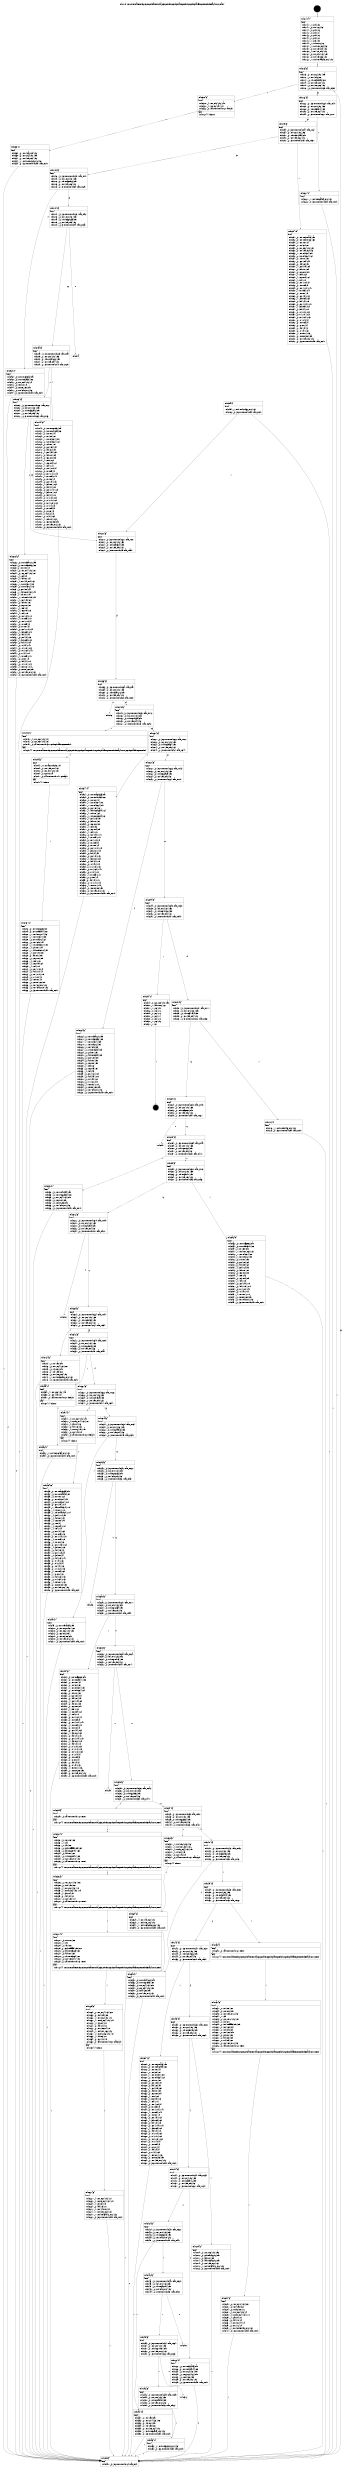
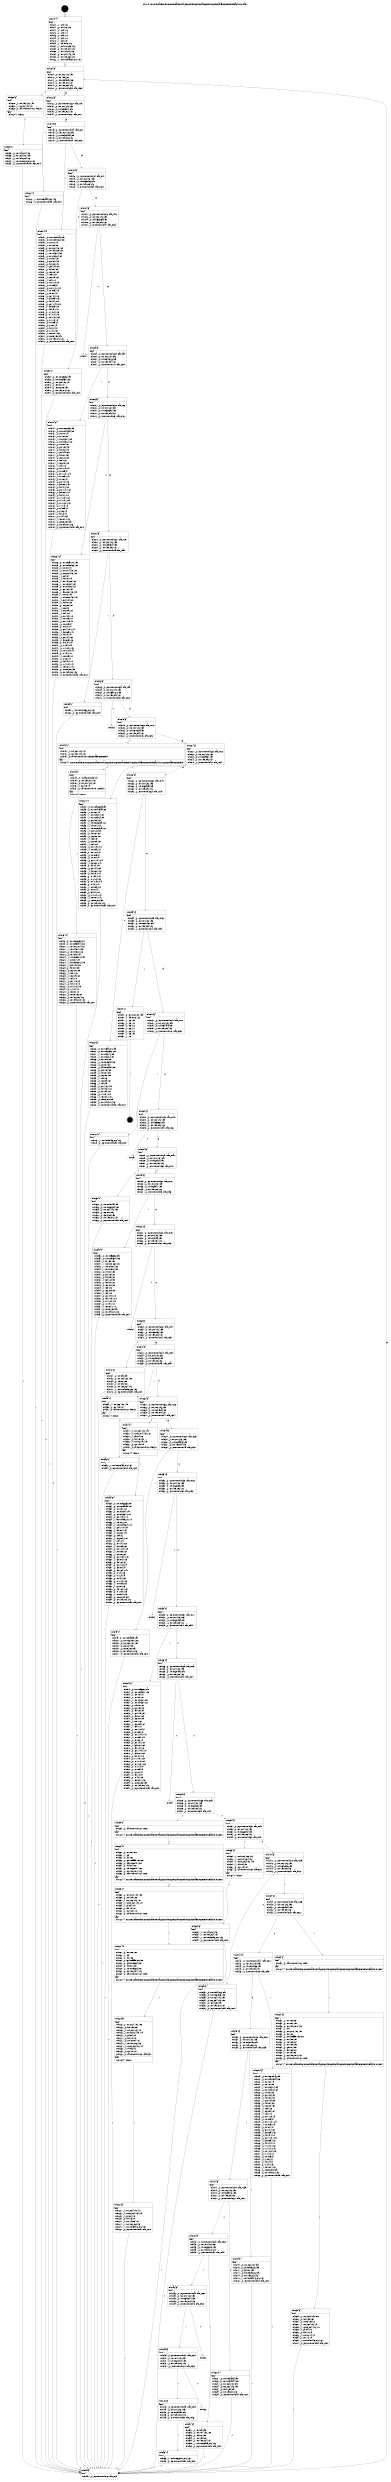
edge "0x402bff [12]" -> "0x40221c [25]": reversed
